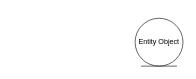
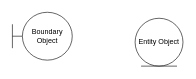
node "Boundary Object": added
